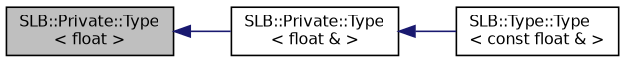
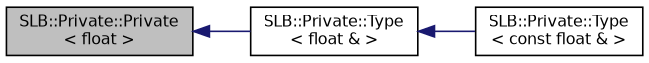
node "SLB::Private::Type < float >": label "SLB::Private::Type < float >" -> "SLB::Private::Private < float >"
node "SLB::Type::Type < const float & >": label "SLB::Type::Type < const float & >" -> "SLB::Private::Type < const float & >"
